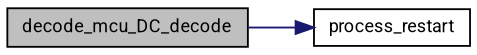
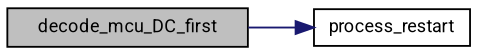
node "decode_mcu_DC_decode": label "decode_mcu_DC_decode" -> "decode_mcu_DC_first"
